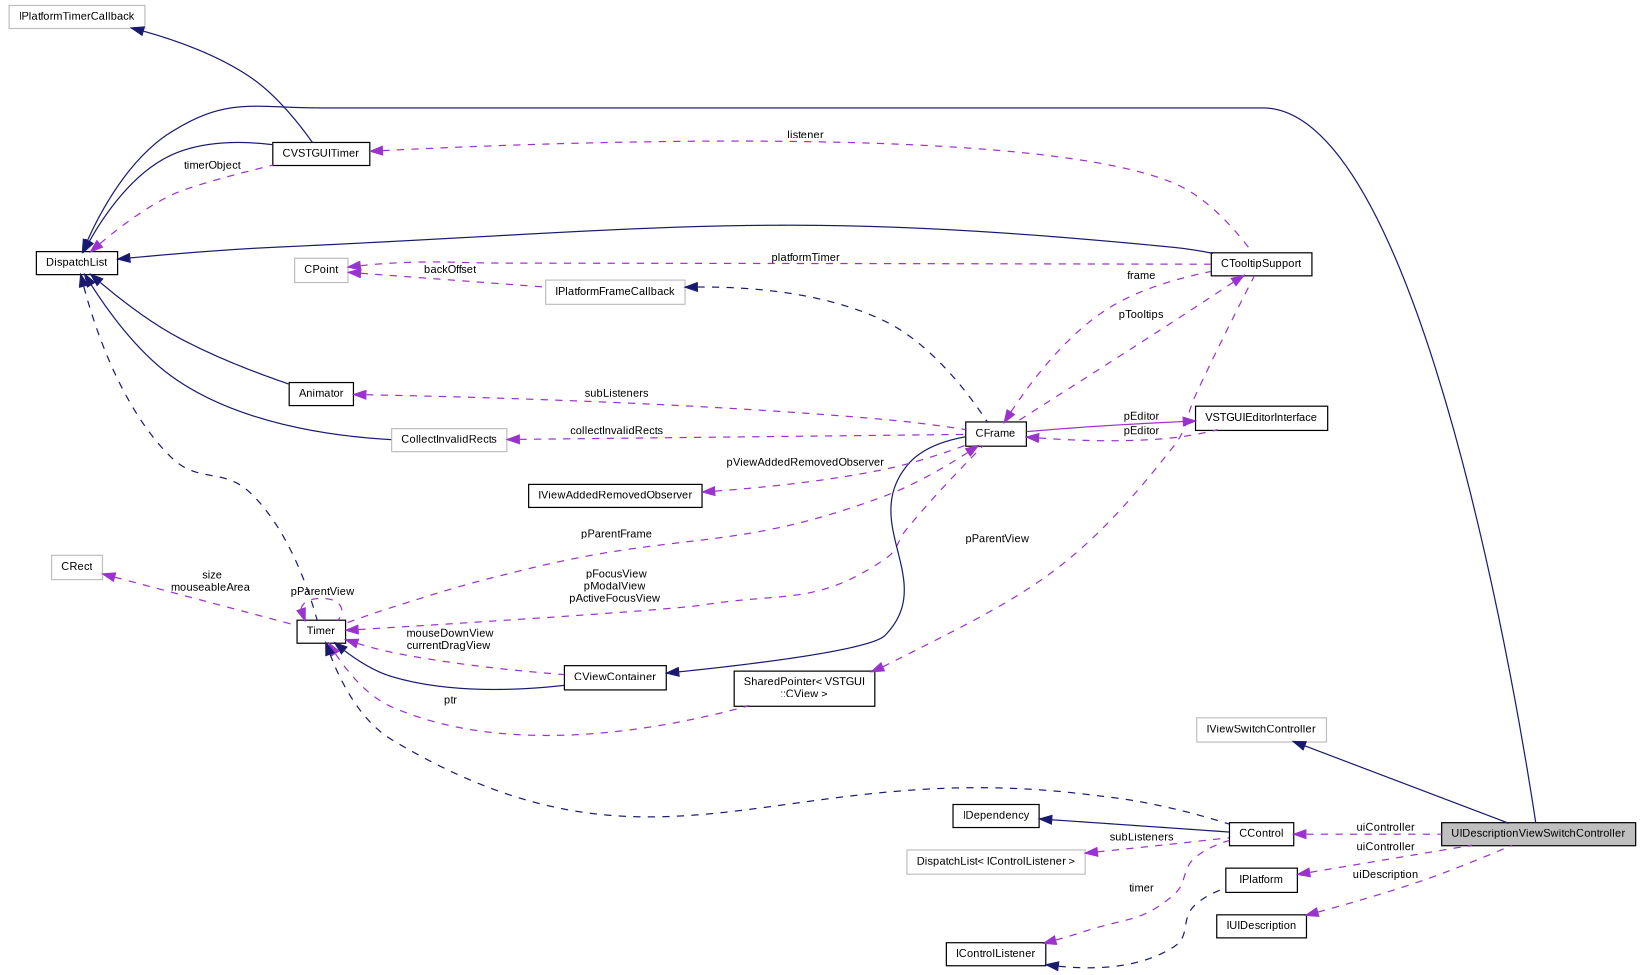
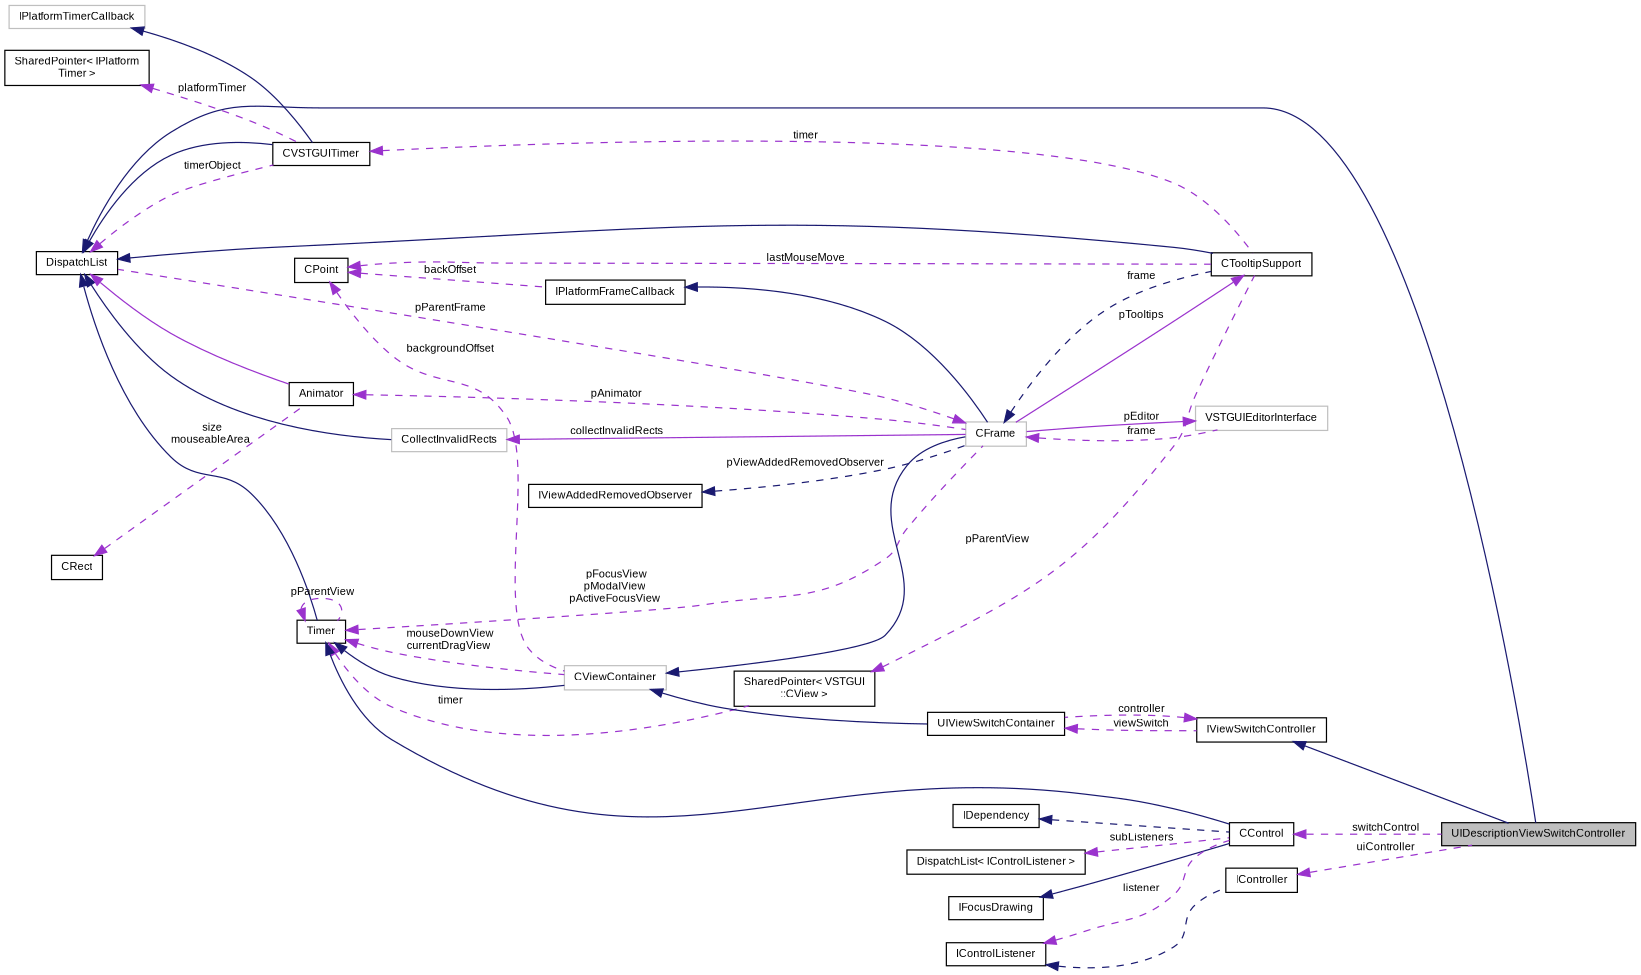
node "SharedPointer< IPlatform Timer >": added
edge "CTooltipSupport" -> "CVSTGUITimer": label " listener" -> " timer"
edge "CTooltipSupport" -> "CPoint": label " platformTimer" -> " lastMouseMove"
node "CPoint": color grey75 -> black
node "IPlatformFrameCallback": color grey75 -> black
edge "CFrame" -> "IPlatformFrameCallback": style dashed -> solid
edge "CTooltipSupport" -> "CFrame": color darkorchid3 -> midnightblue
edge "Animator" -> "DispatchList": color midnightblue -> darkorchid3
edge "CFrame" -> "CTooltipSupport": style dashed -> solid
edge "CFrame" -> "Animator": label " subListeners" -> " pAnimator"
node "VSTGUIEditorInterface": color black -> grey75
edge "VSTGUIEditorInterface" -> "CFrame": label " pEditor" -> " frame"
node "CFrame": color black -> grey75
edge "CFrame" -> "CollectInvalidRects": style dashed -> solid
edge "CViewContainer" -> "CPoint": added, label "backgroundOffset"
edge "Timer" -> "DispatchList": style dashed -> solid
edge "CFrame" -> "IViewAddedRemovedObserver": color darkorchid3 -> midnightblue
edge "Timer" -> "CFrame": now "DispatchList" -> "CFrame"
node "CRect": color grey75 -> black
edge "Timer" -> "CRect": now "Animator" -> "CRect"
node "CViewContainer": color black -> grey75
edge "SharedPointer< VSTGUI ::CView >" -> "Timer": label " ptr" -> " timer"
node "UIViewSwitchContainer": added
node "IViewSwitchController": color grey75 -> black
edge "CControl" -> "Timer": style dashed -> solid
edge "CControl" -> "IDependency": style solid -> dashed
edge "UIDescriptionViewSwitchController" -> "CControl": label " uiController" -> " switchControl"
node "DispatchList< IControlListener >": color grey75 -> black
node "IPlatform": label "IPlatform" -> "IController"
edge "CControl" -> "IControlListener": label " timer" -> " listener"
node "IFocusDrawing": added
node "IUIDescription": removed
